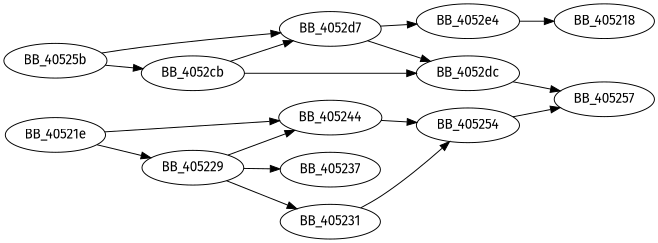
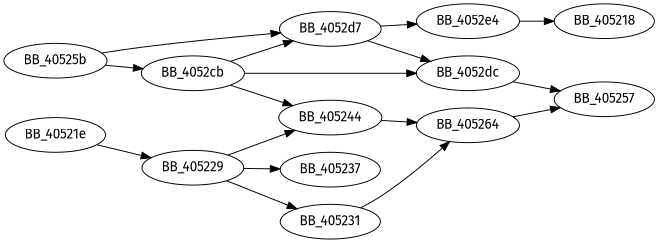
node "BB_405254": label "BB_405254" -> "BB_405264"
edge "BB_40521e" -> "BB_405244": now "BB_4052cb" -> "BB_405244"
